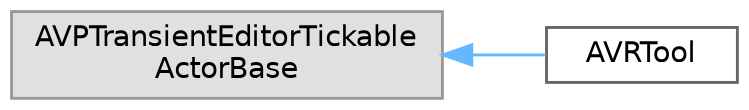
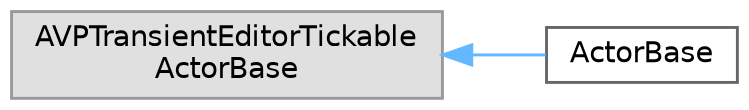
node "AVRTool": label "AVRTool" -> "ActorBase"
